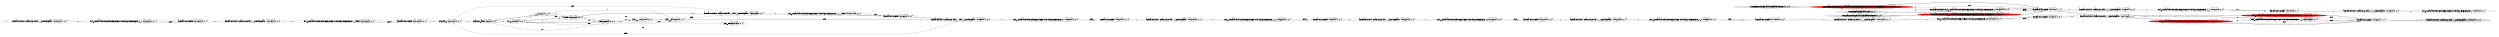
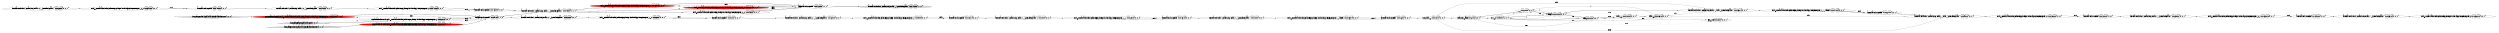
node "assertThat(result,succeeded())@@@10@@@['0', '0', '1']": added
node "assertThat(result,succeeded())@@@37@@@['0', '0', '1']": removed
